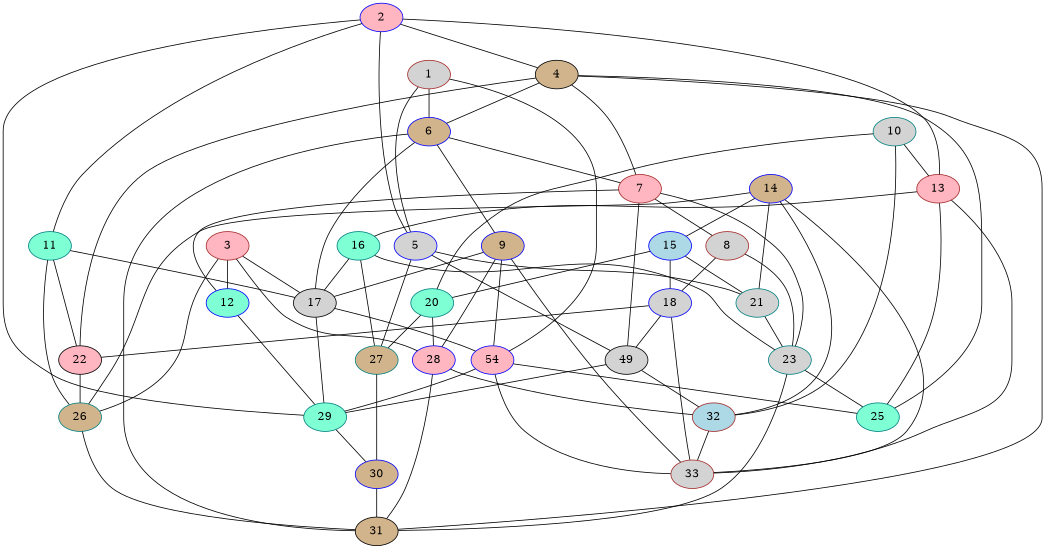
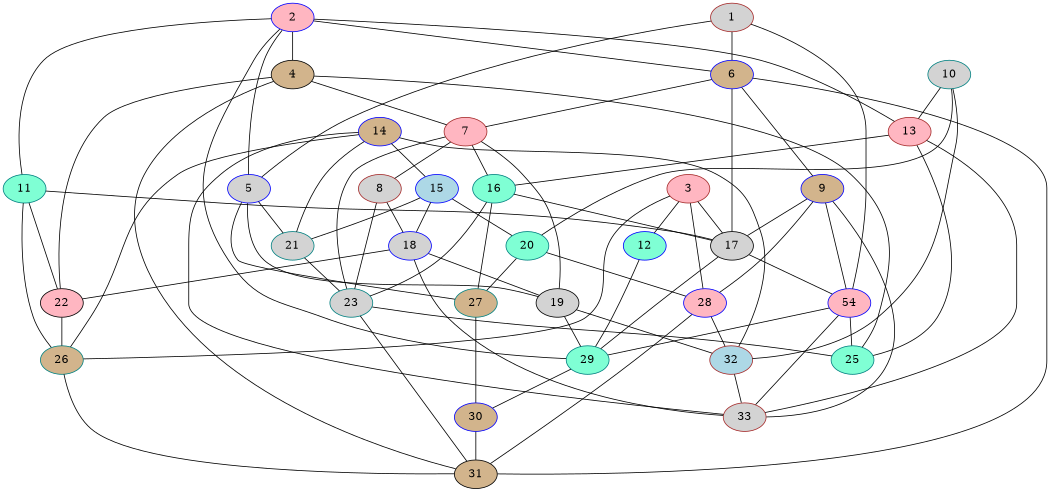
edge "4" -- "6": now "2" -- "6"
edge "7" -- "12": now "7" -- "16"
node "49": label "49" -> "19"
